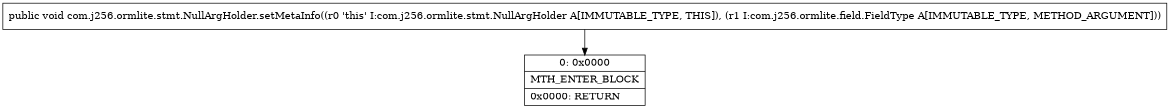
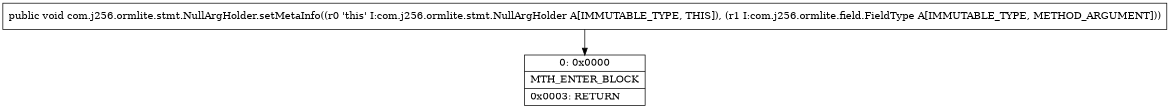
node "0: 0x0000": text "0x0000: RETURN" -> "0x0003: RETURN"
